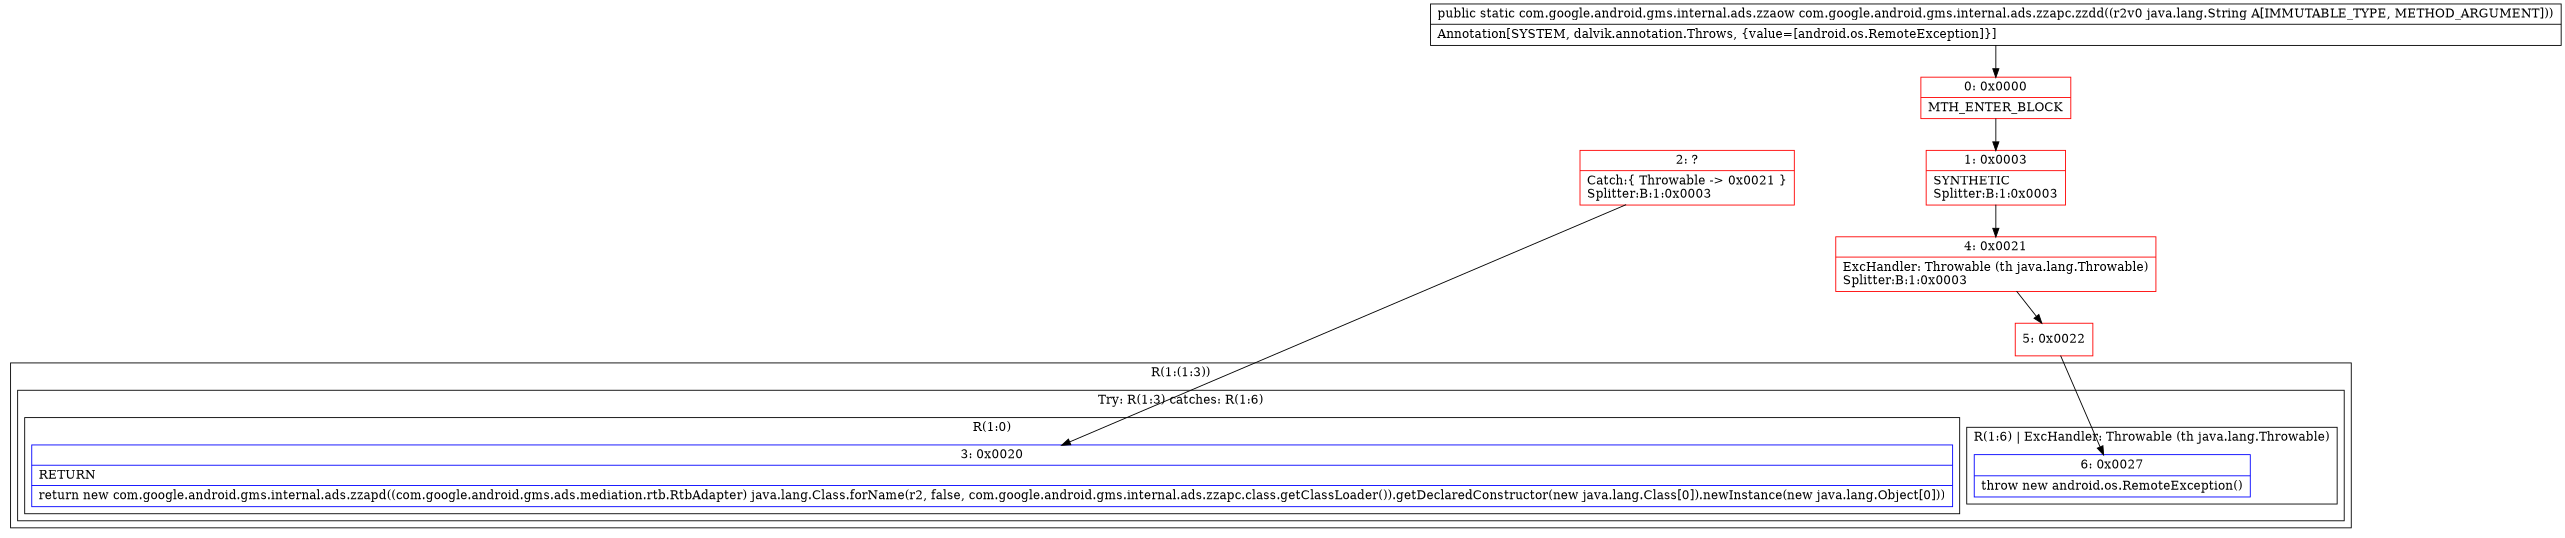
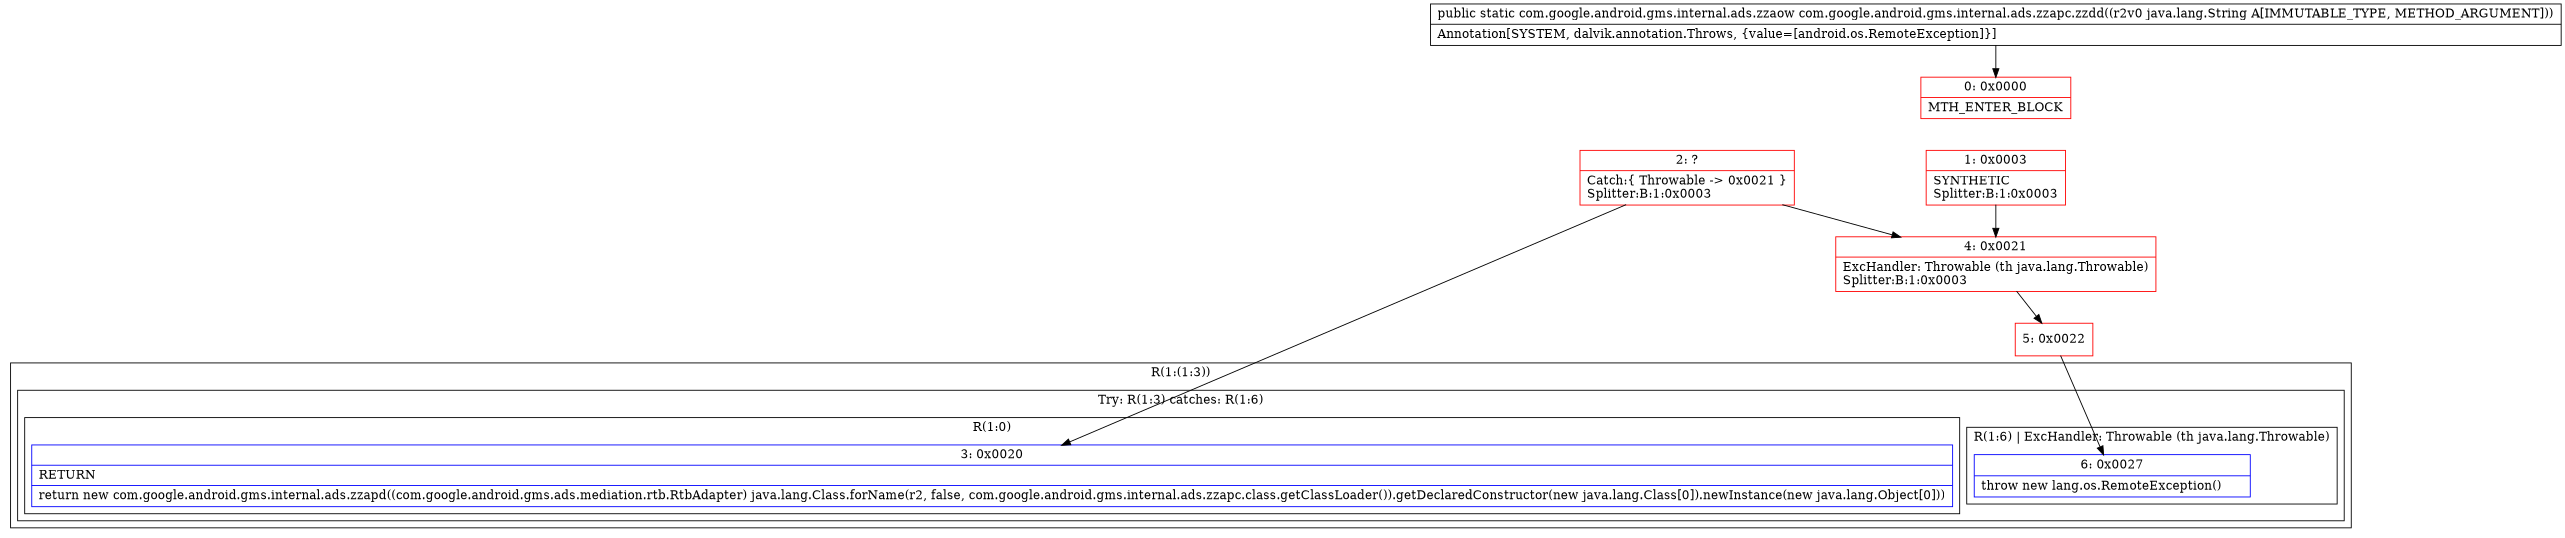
edge "0: 0x0000" -> "1: 0x0003": removed
edge "2: ?" -> "4: 0x0021": added
node "6: 0x0027": text "throw new android.os.RemoteException()" -> "throw new lang.os.RemoteException()"
